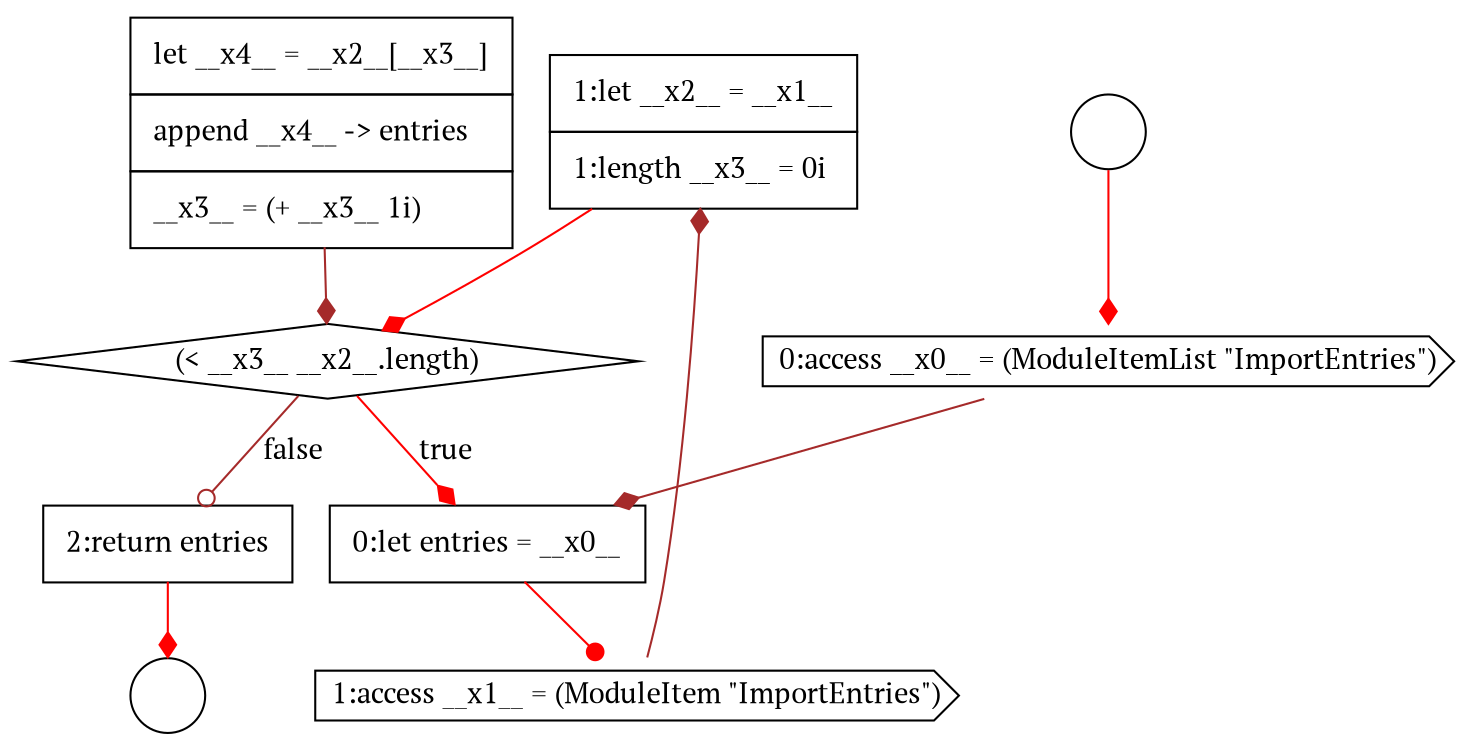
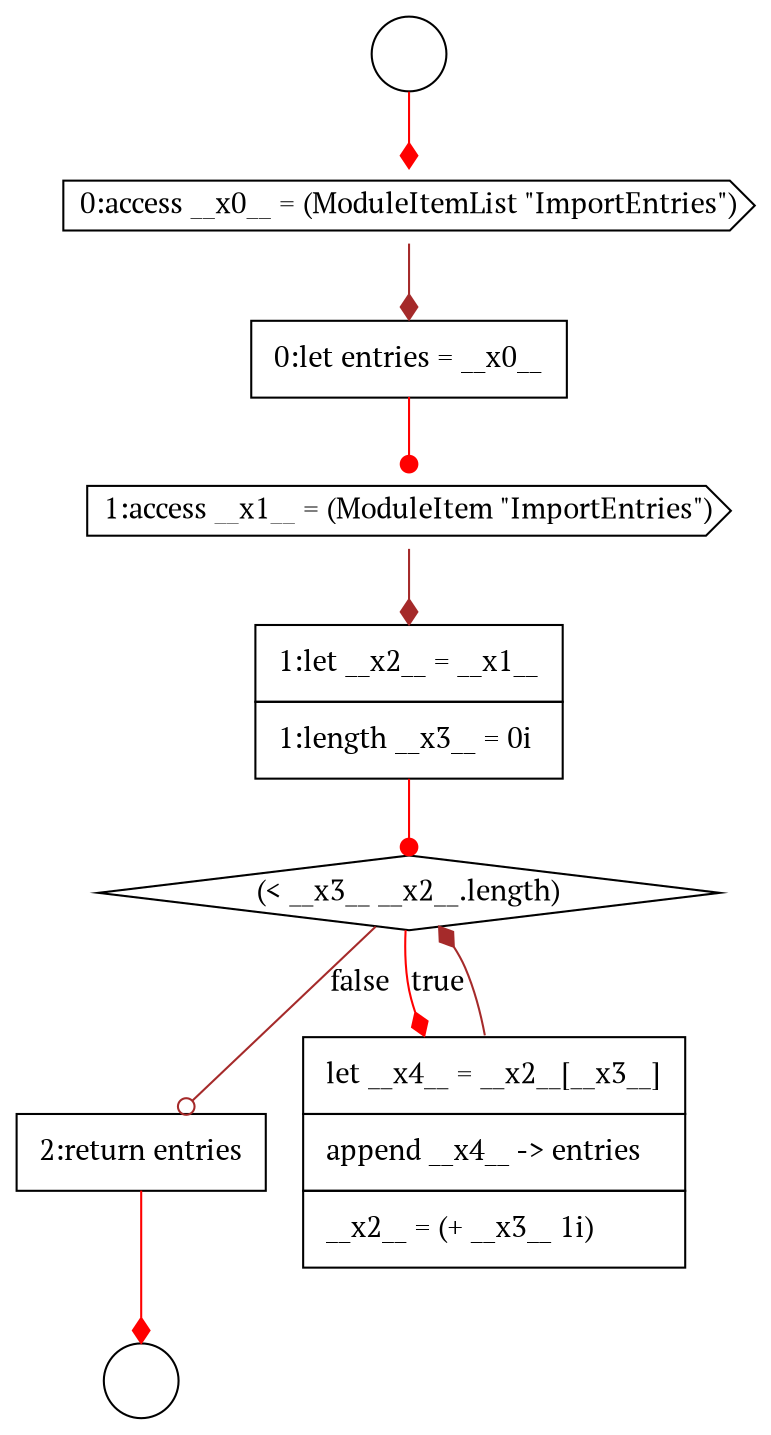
node "let __x4__ = __x2__[__x3__]": text "__x3__ = (+ __x3__ 1i)" -> "__x2__ = (+ __x3__ 1i)"
edge "1:let __x2__ = __x1__" -> "(< __x3__ __x2__.length)": arrowhead diamond -> dot
edge "(< __x3__ __x2__.length)" -> "0:let entries = __x0__": now "(< __x3__ __x2__.length)" -> "let __x4__ = __x2__[__x3__]"
